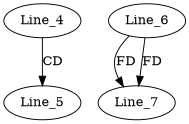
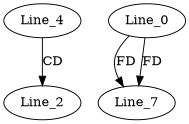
node "Line_6": label "Line_6" -> "Line_0"
node "Line_5": label "Line_5" -> "Line_2"
